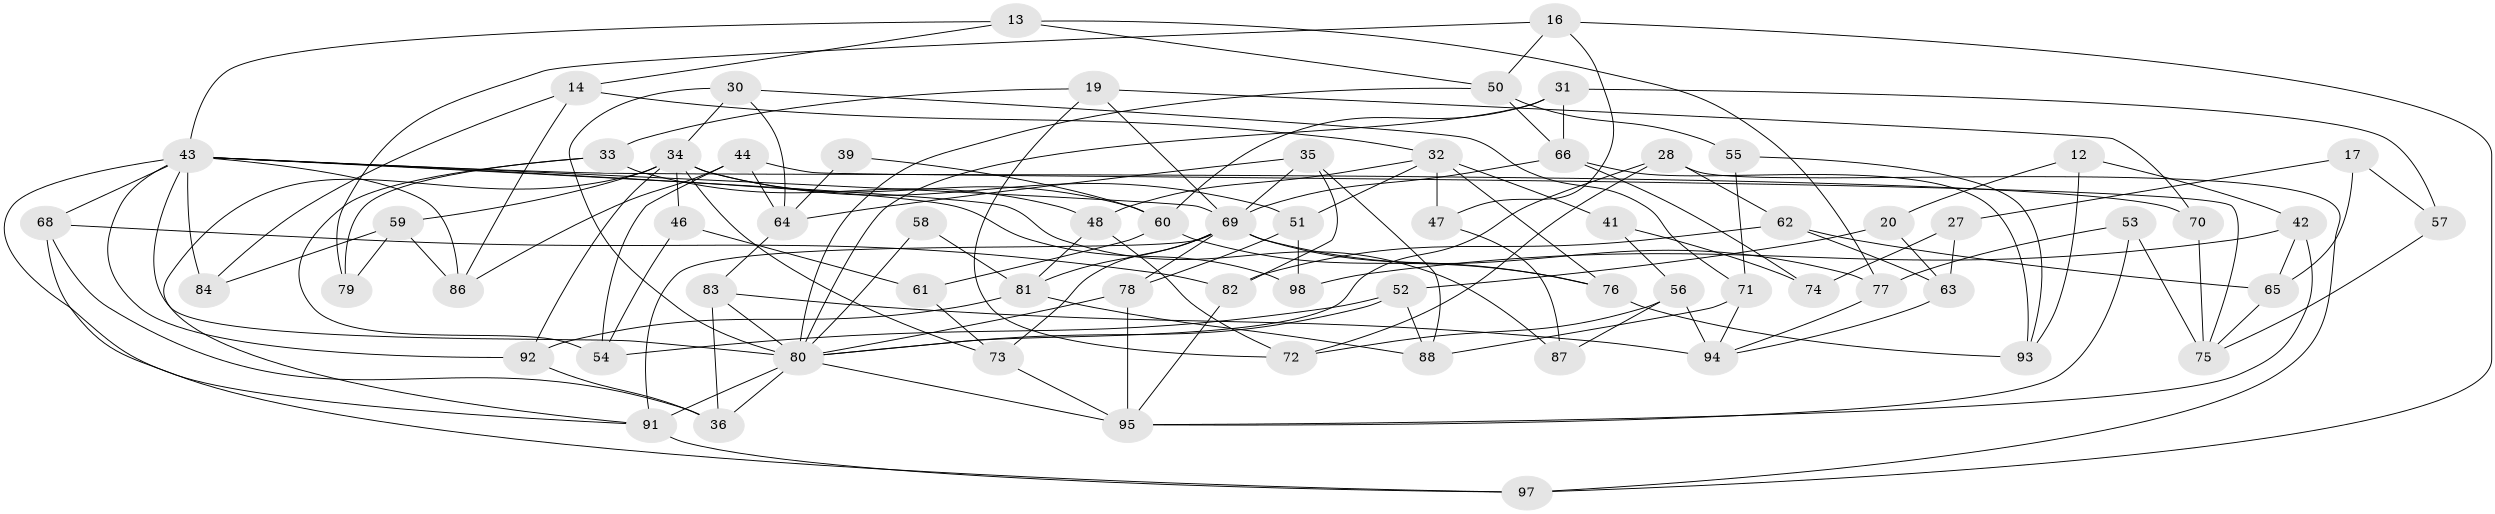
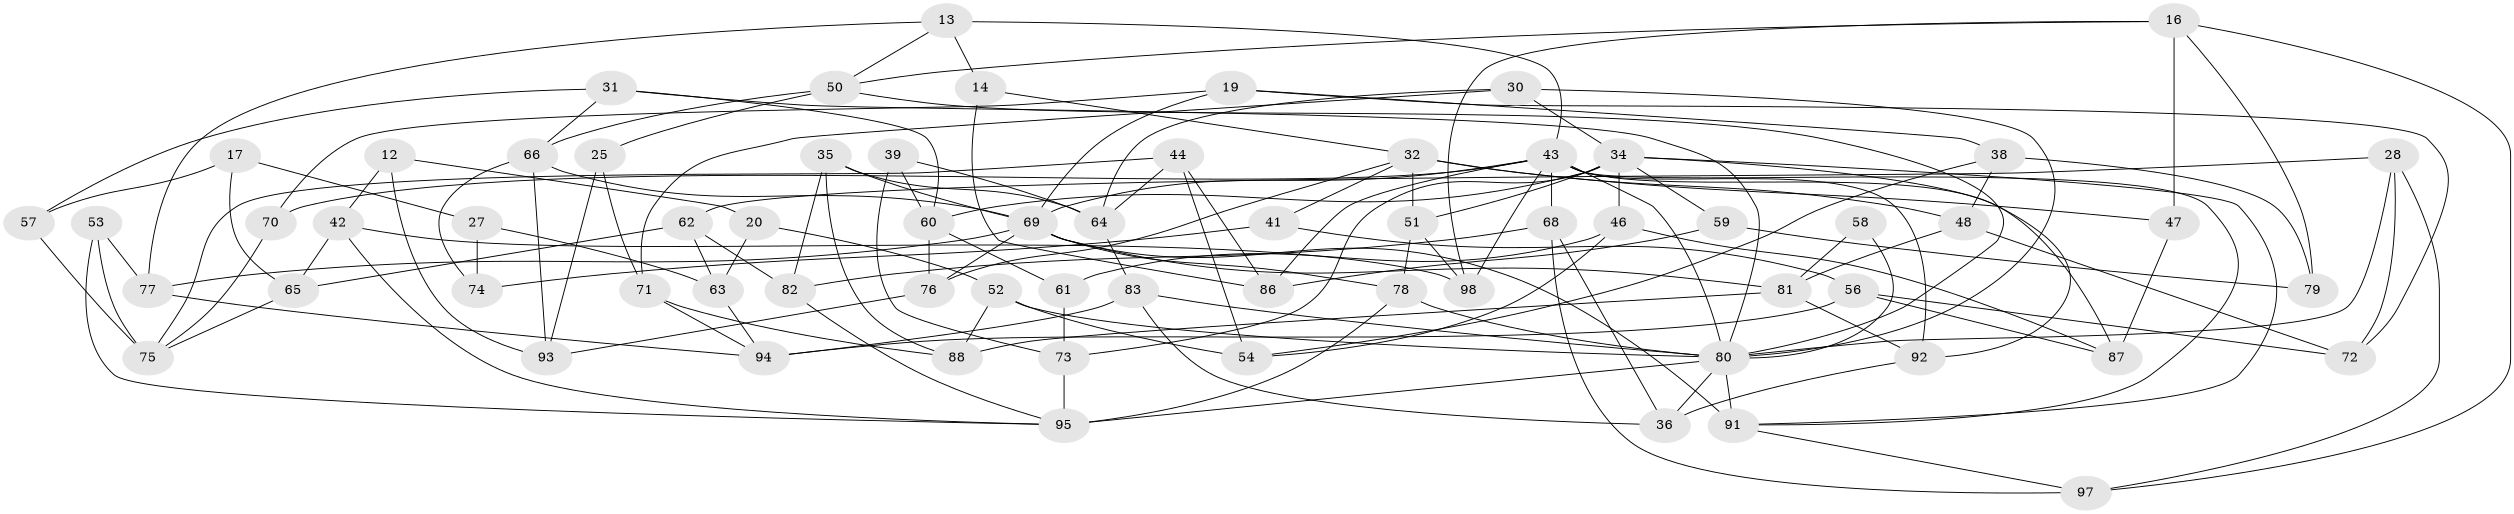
edge "16" -- "98": added
node "33": label "33" -> "38"
node "55": label "55" -> "25"
edge "46" -- "87": added
edge "69" -- "73": now "39" -- "73"
node "84": removed
